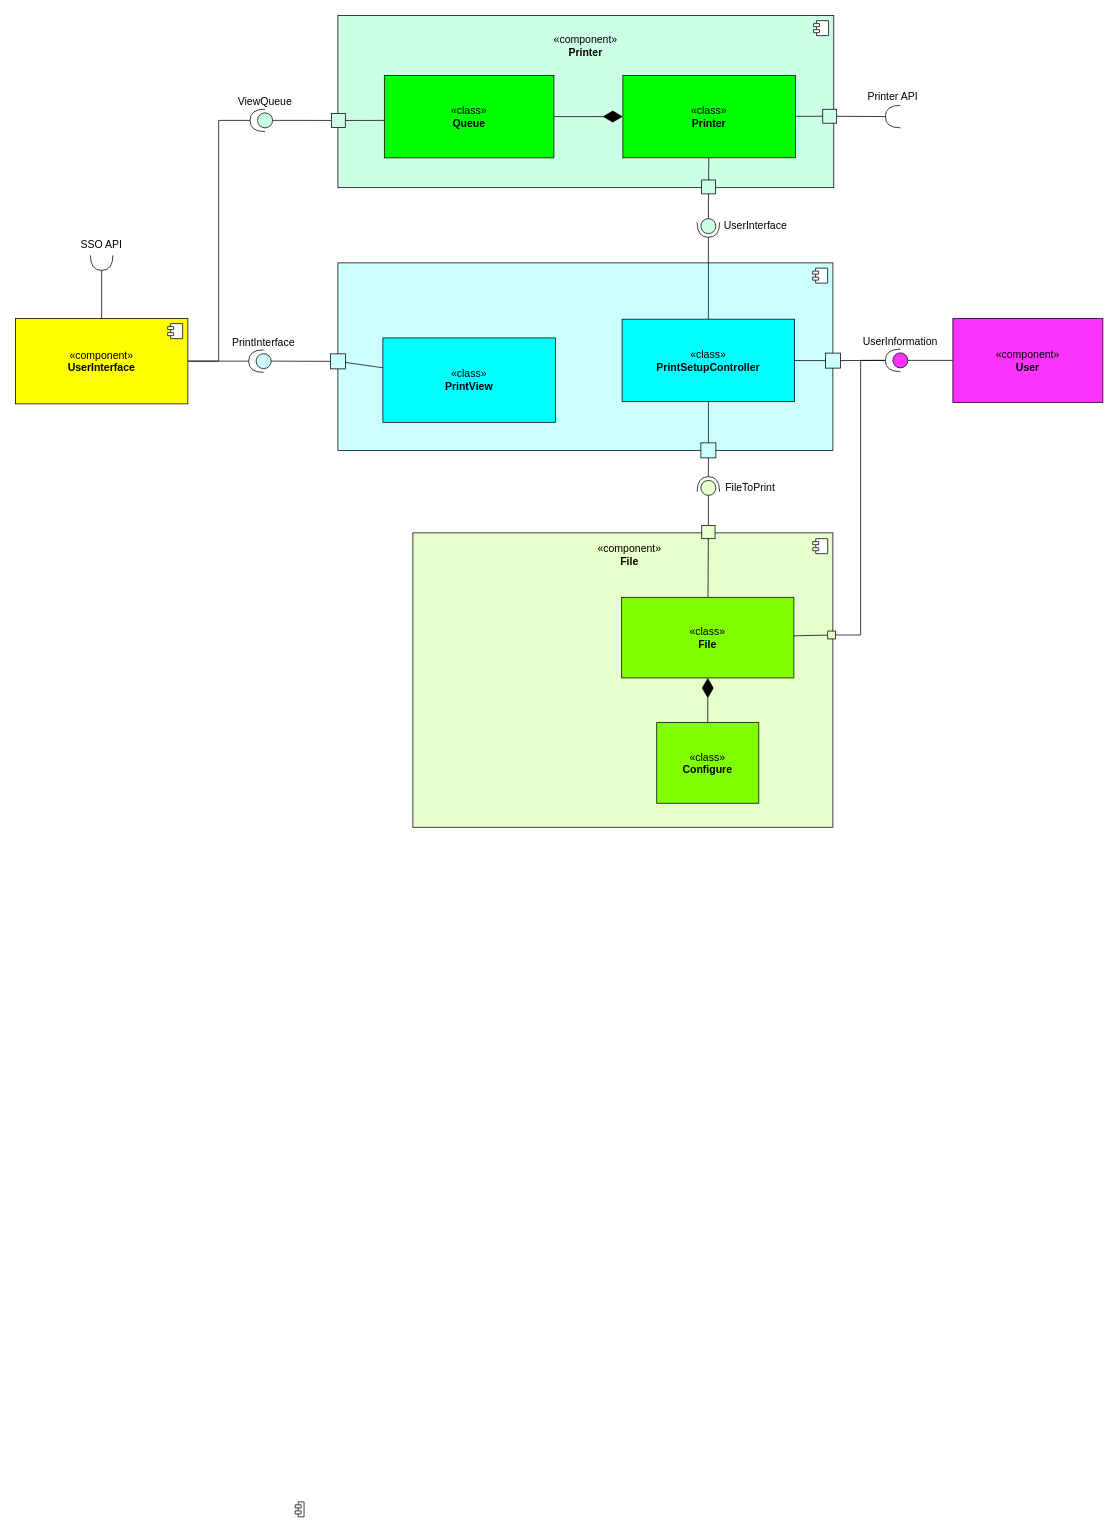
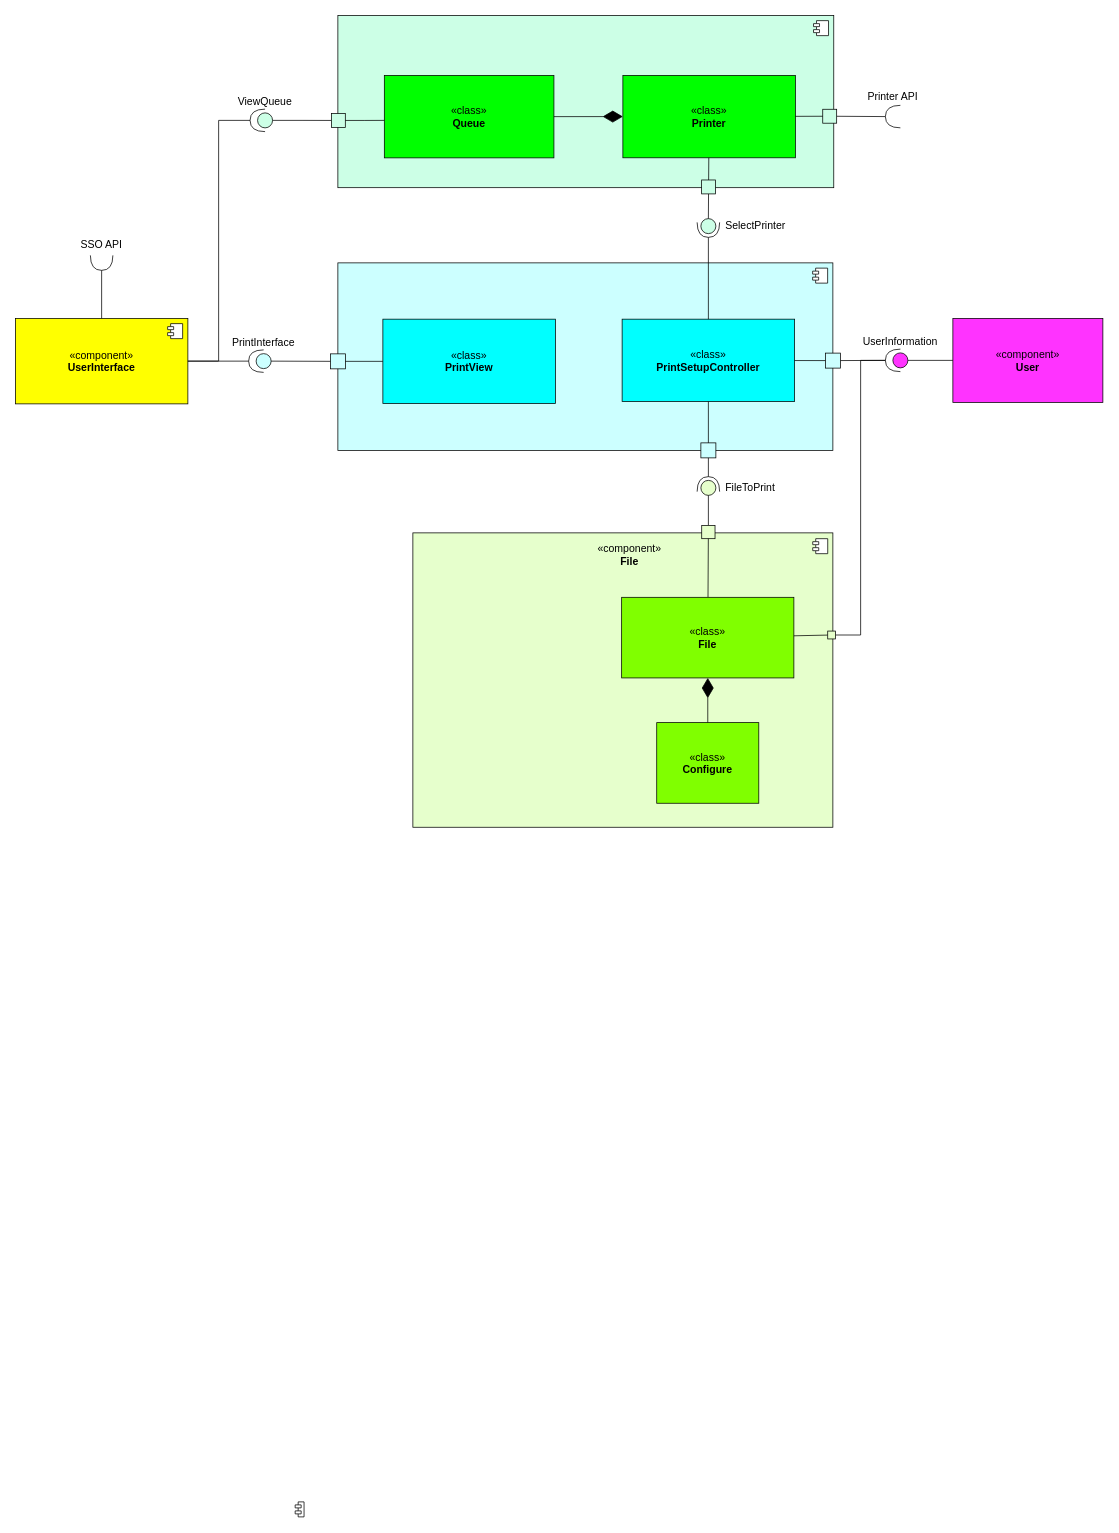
node "«component»Printer": removed
node "UserInterface": label "UserInterface" -> "SelectPrinter"
node "«class» PrintView": moved (469, 380) -> (469, 361)
